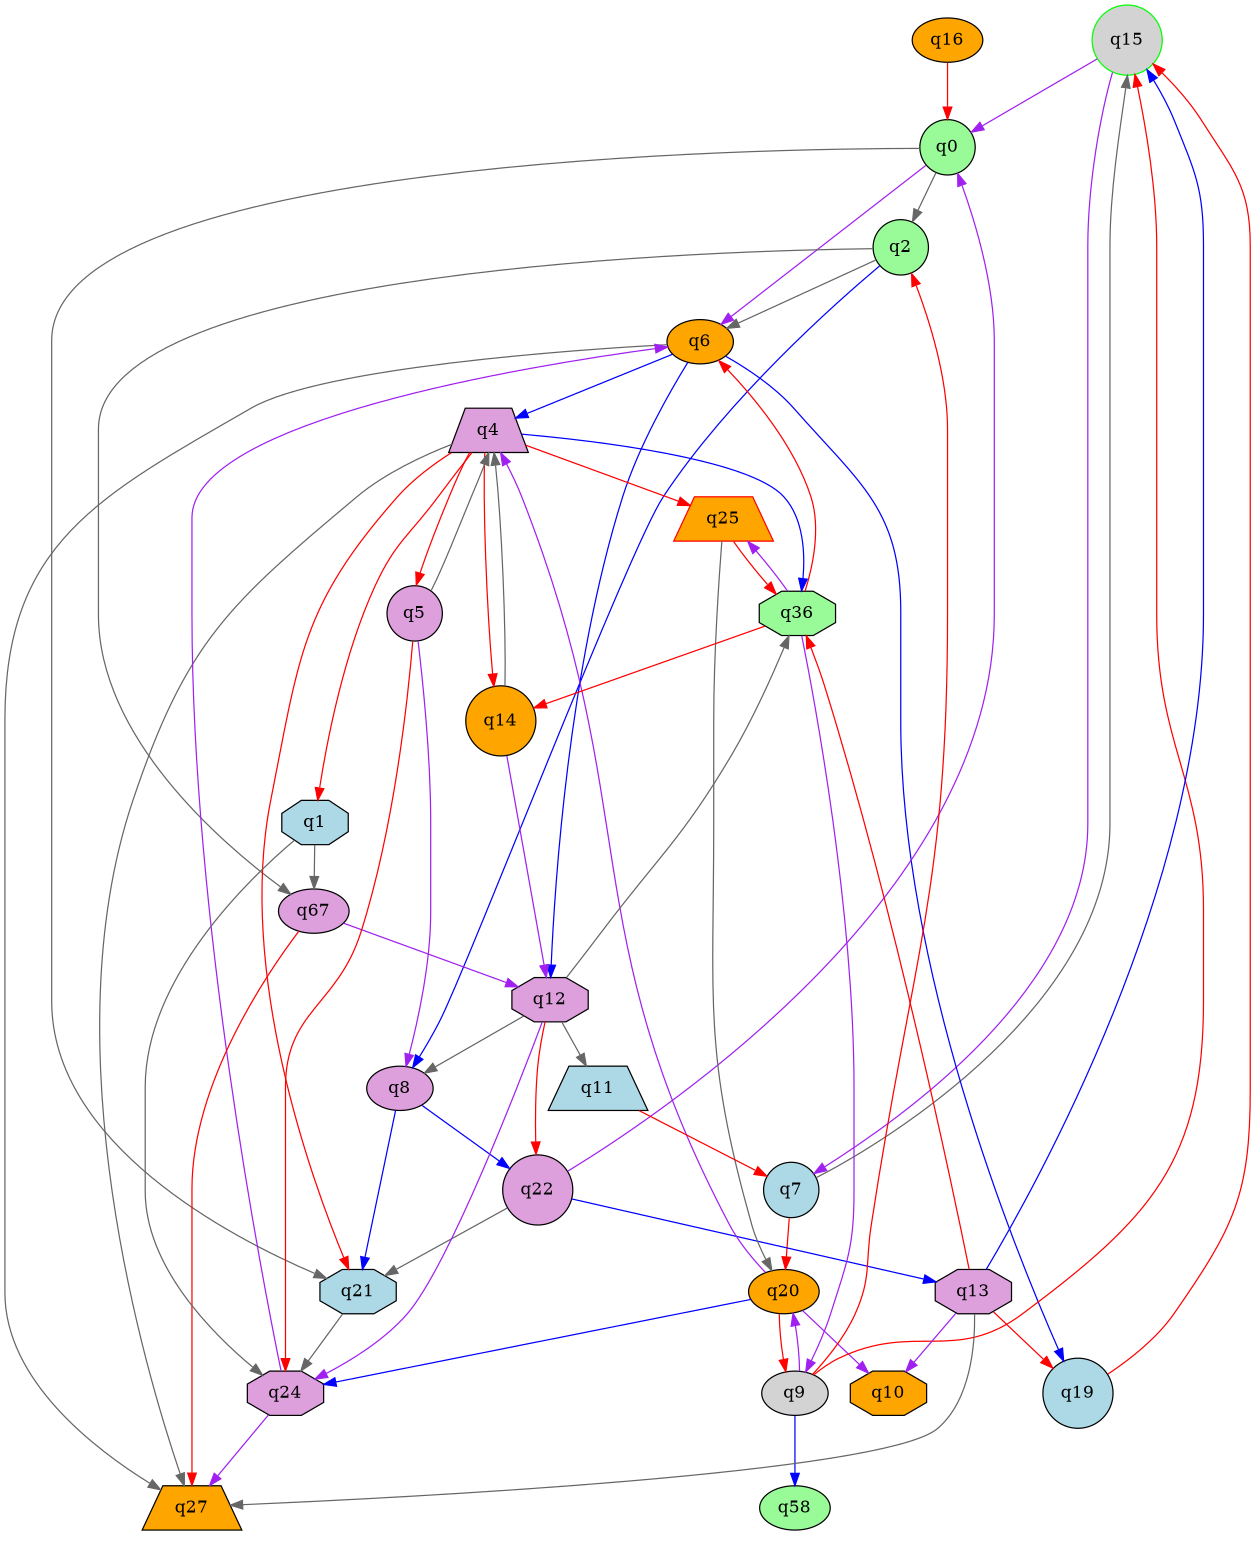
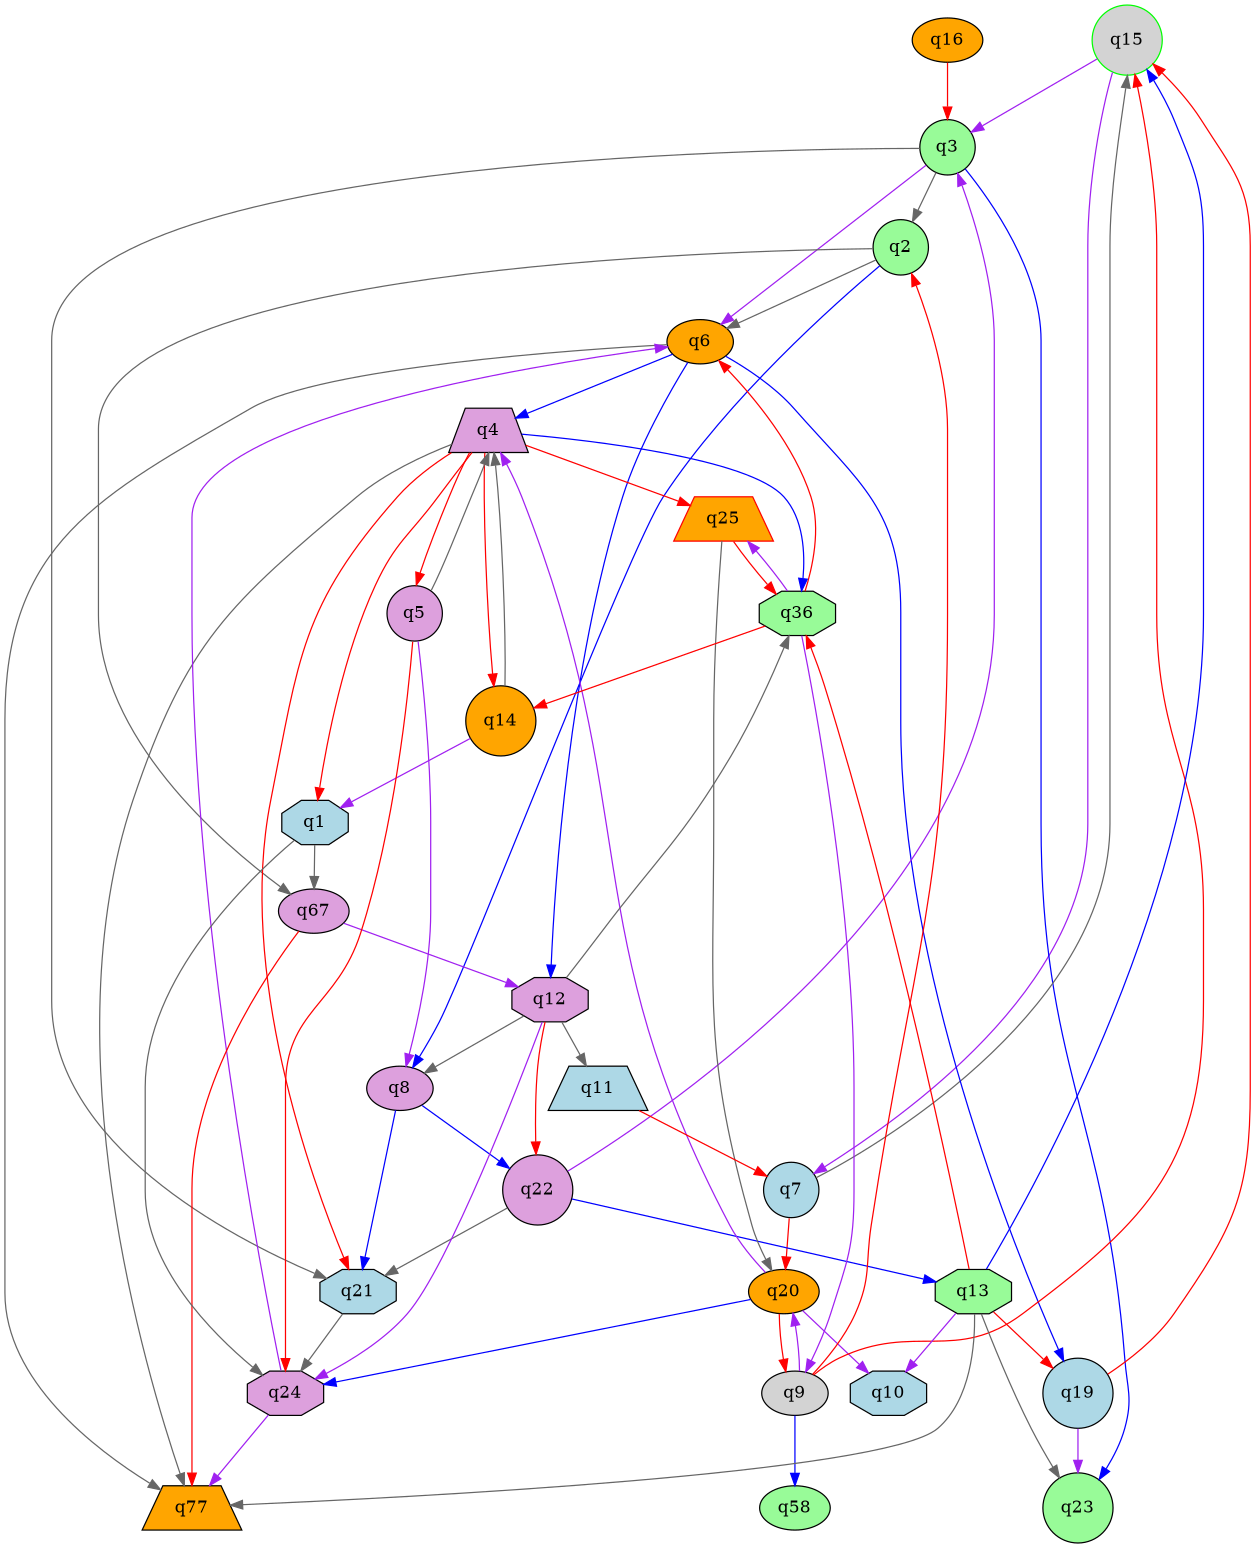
node "q0": label "q0" -> "q3"
edge "q14" -> "q12": now "q14" -> "q1"
node "q13": fillcolor plum -> palegreen
node "q10": fillcolor orange -> lightblue
node "q27": label "q27" -> "q77"
node "q23": added
